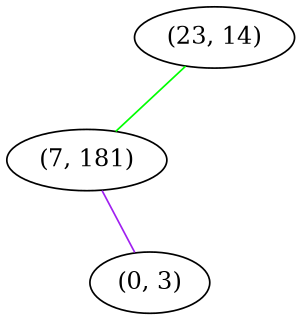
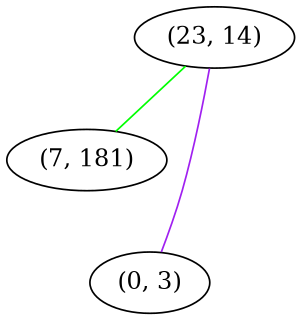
edge "(7, 181)" -- "(0, 3)": now "(23, 14)" -- "(0, 3)"
